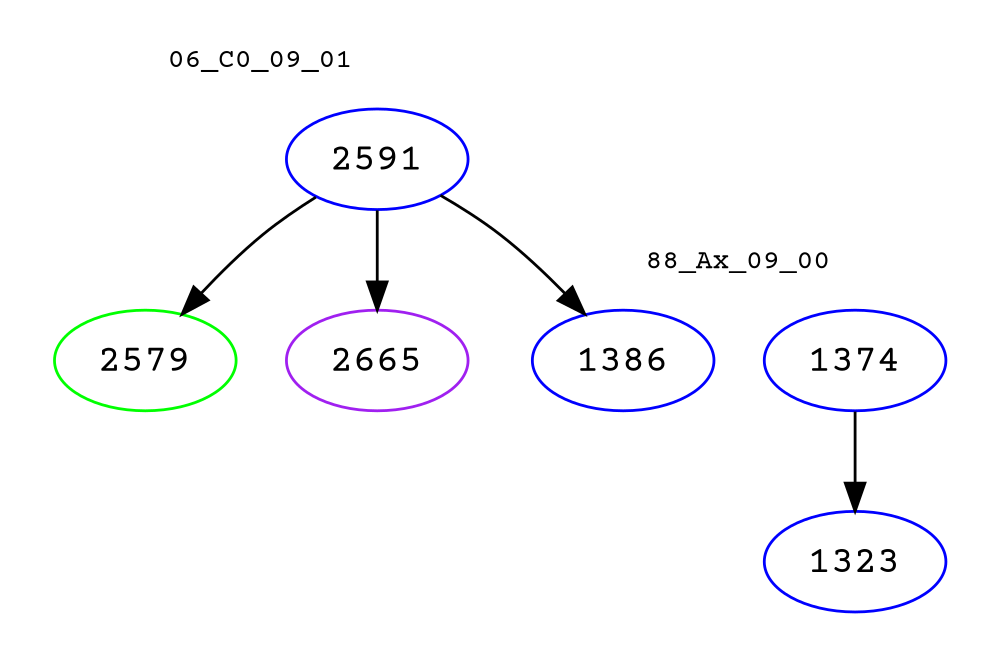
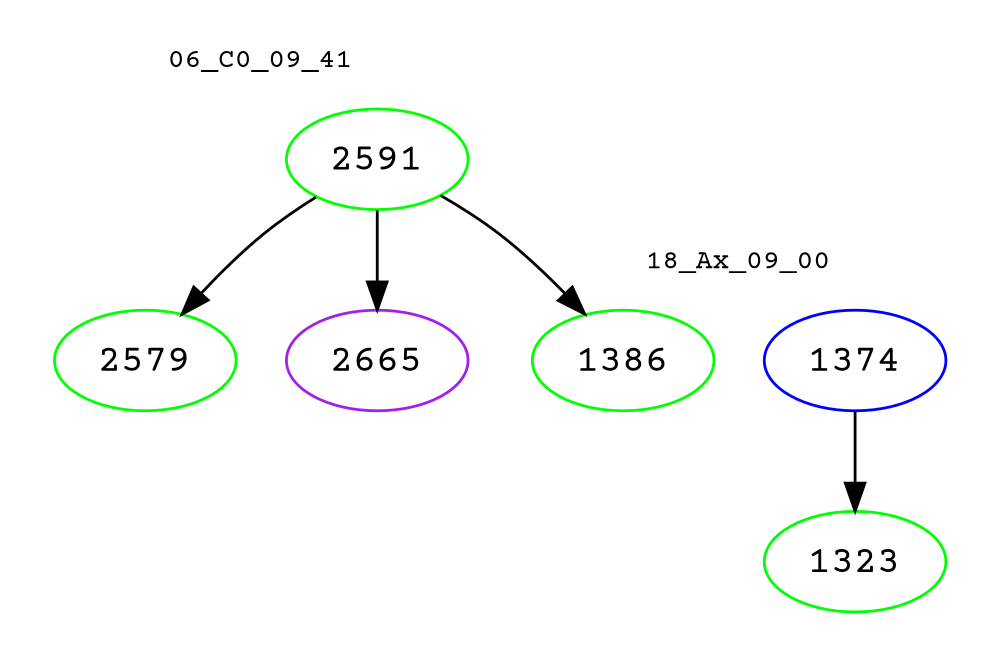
cluster "06_C0_09_01": label "06_C0_09_01" -> "06_C0_09_41"
node "2591": color blue -> green
cluster "88_Ax_09_00": label "88_Ax_09_00" -> "18_Ax_09_00"
node "1386": color blue -> green
node "1323": color blue -> green
